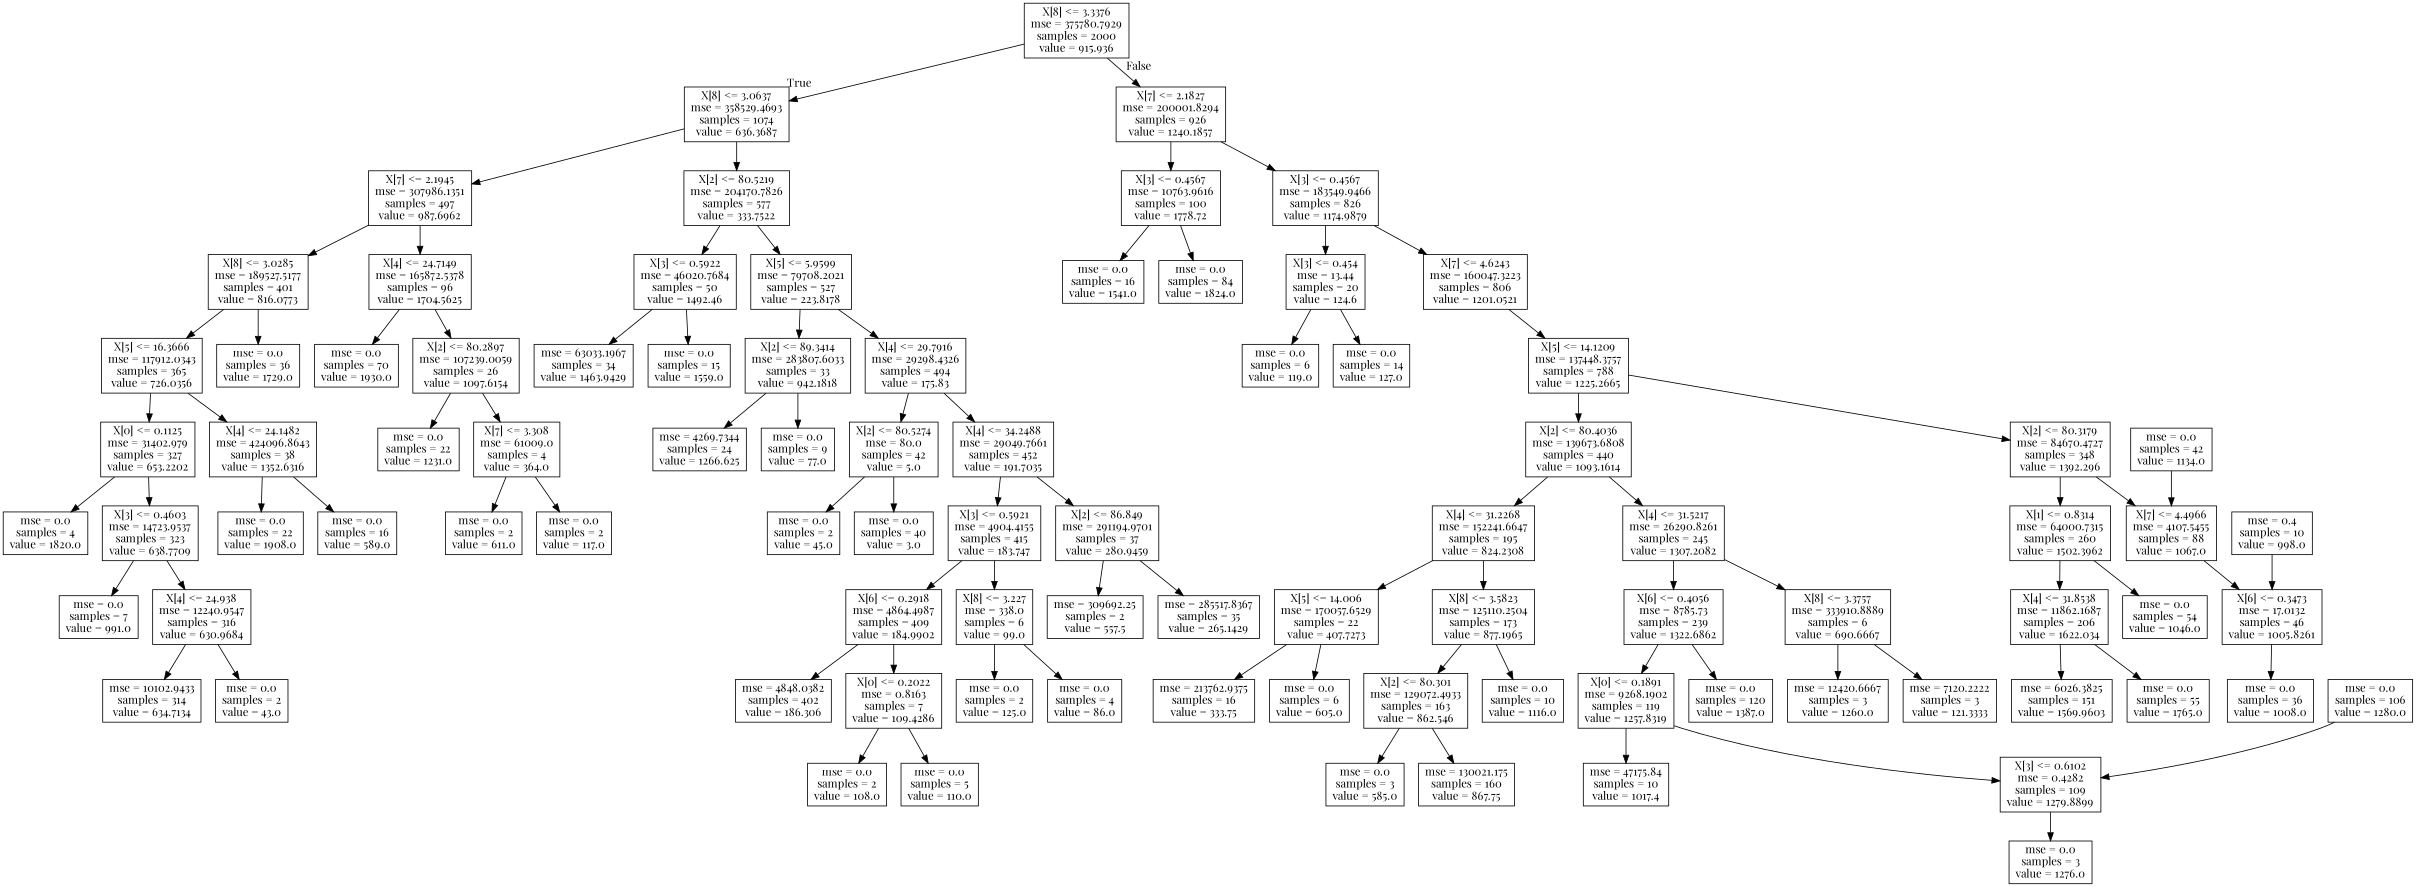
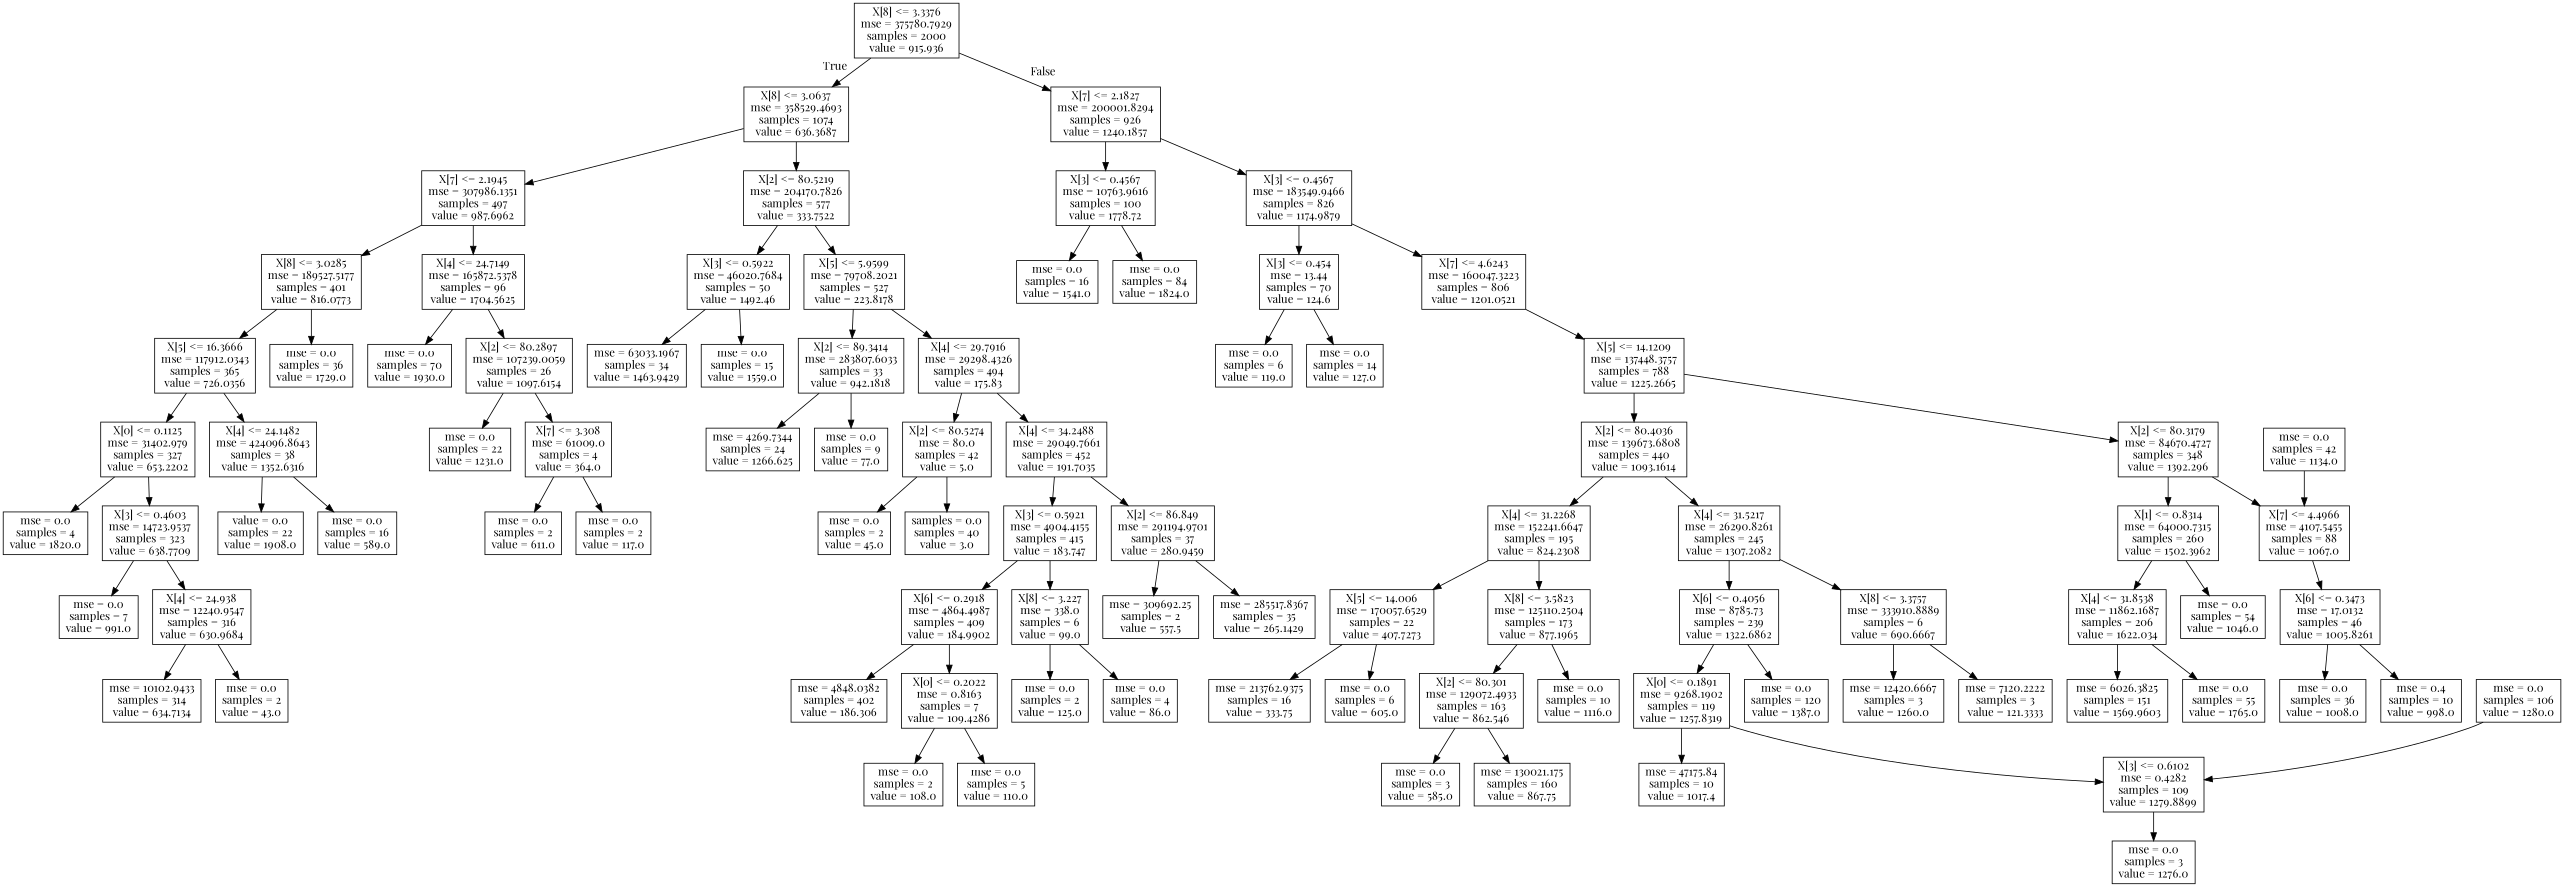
node "X[3] <= 0.454 mse = 13.44 samples = 20 value = 124.6": label "X[3] <= 0.454 mse = 13.44 samples = 20 value = 124.6" -> "X[3] <= 0.454 mse = 13.44 samples = 70 value = 124.6"
node "mse = 0.0 samples = 22 value = 1908.0": label "mse = 0.0 samples = 22 value = 1908.0" -> "value = 0.0 samples = 22 value = 1908.0"
node "mse = 0.0 samples = 40 value = 3.0": label "mse = 0.0 samples = 40 value = 3.0" -> "samples = 0.0 samples = 40 value = 3.0"
edge "mse = 0.4 samples = 10 value = 998.0" -> "X[6] <= 0.3473 mse = 17.0132 samples = 46 value = 1005.8261": reversed
